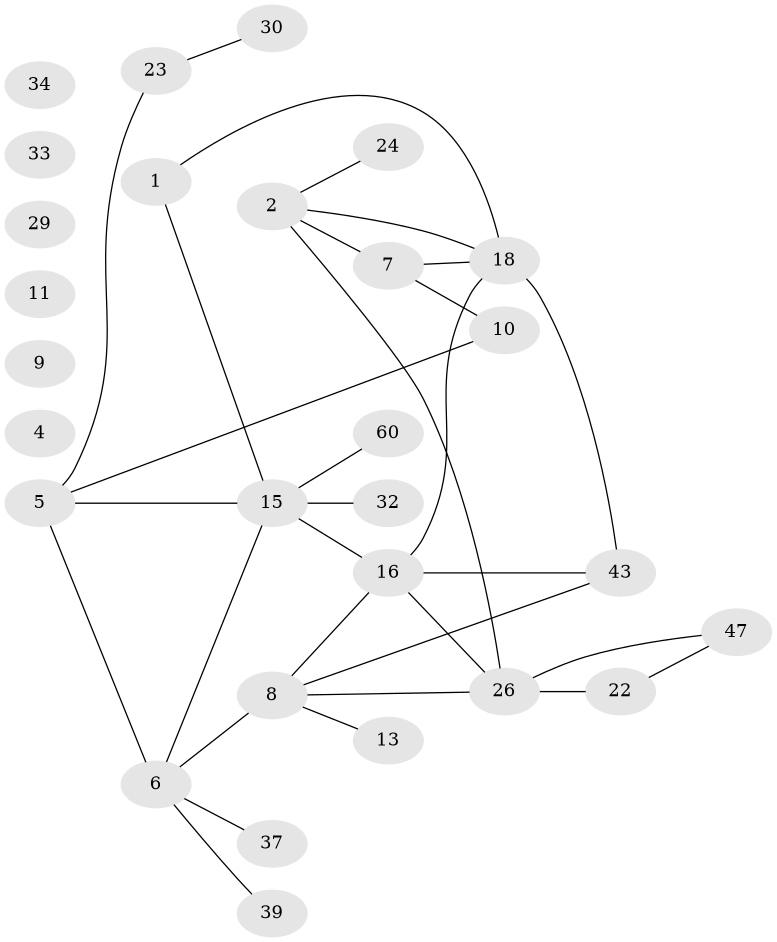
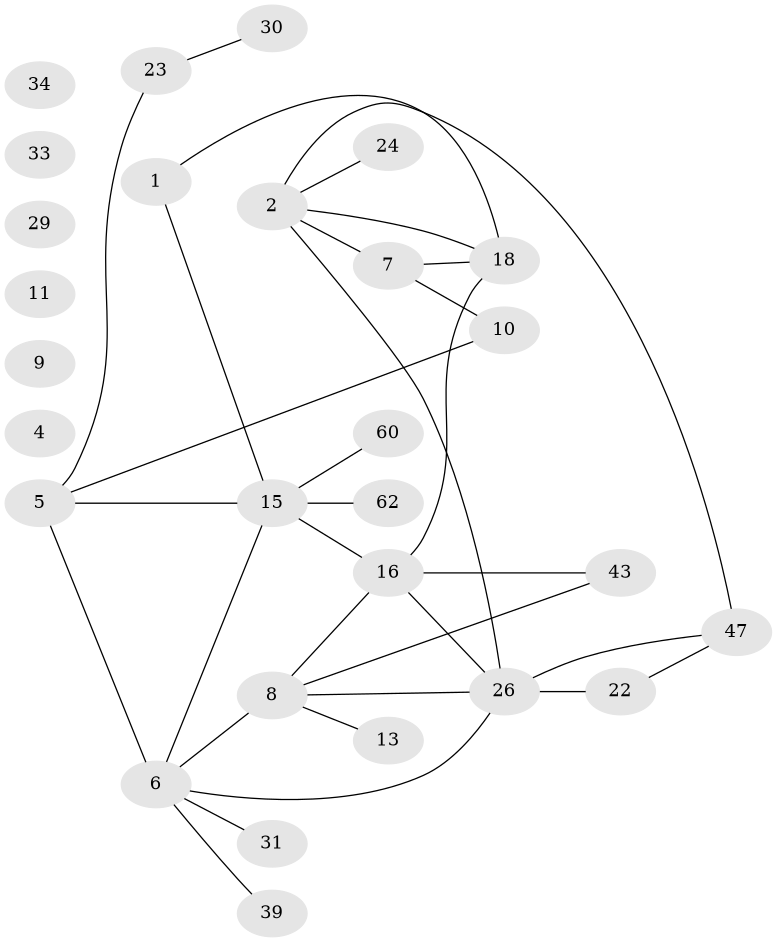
edge "2" -- "47": added
edge "18" -- "43": removed
node "32": label "32" -> "62"
edge "26" -- "6": added
node "37": label "37" -> "31"
